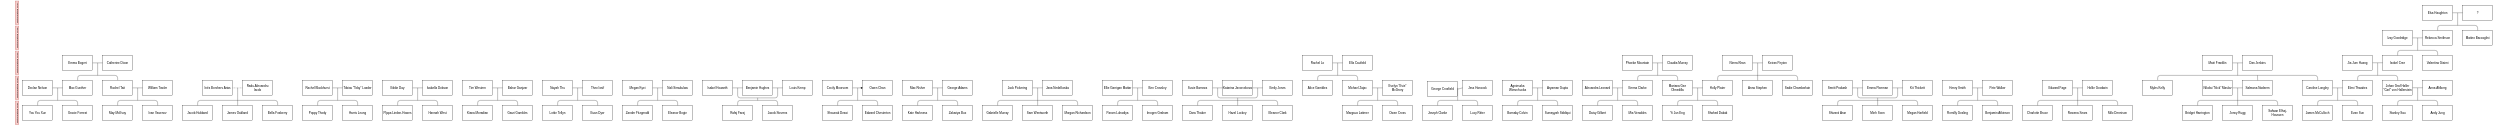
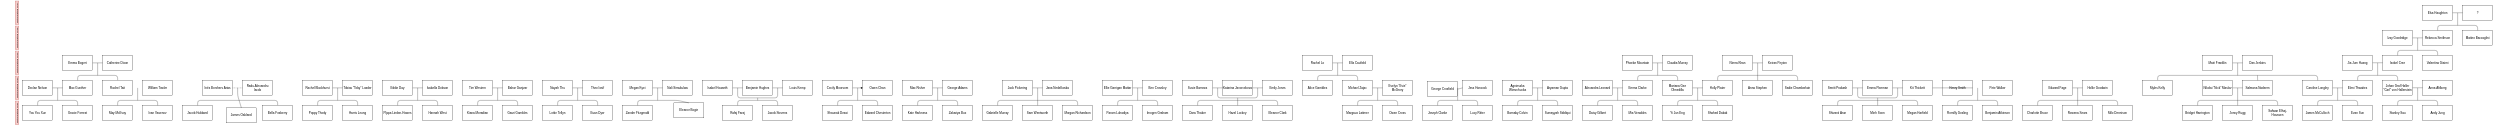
edge "Rachel Tait" -- "William Towler": removed
edge "Henry Smith" -- "Pete Walker": now "Henry Smith" -- "Kit Thickett"
node "James Oakland": moved (238, 113) -> (241, 115)
node "Eleanor Bogie": moved (678, 113) -> (689, 110)
